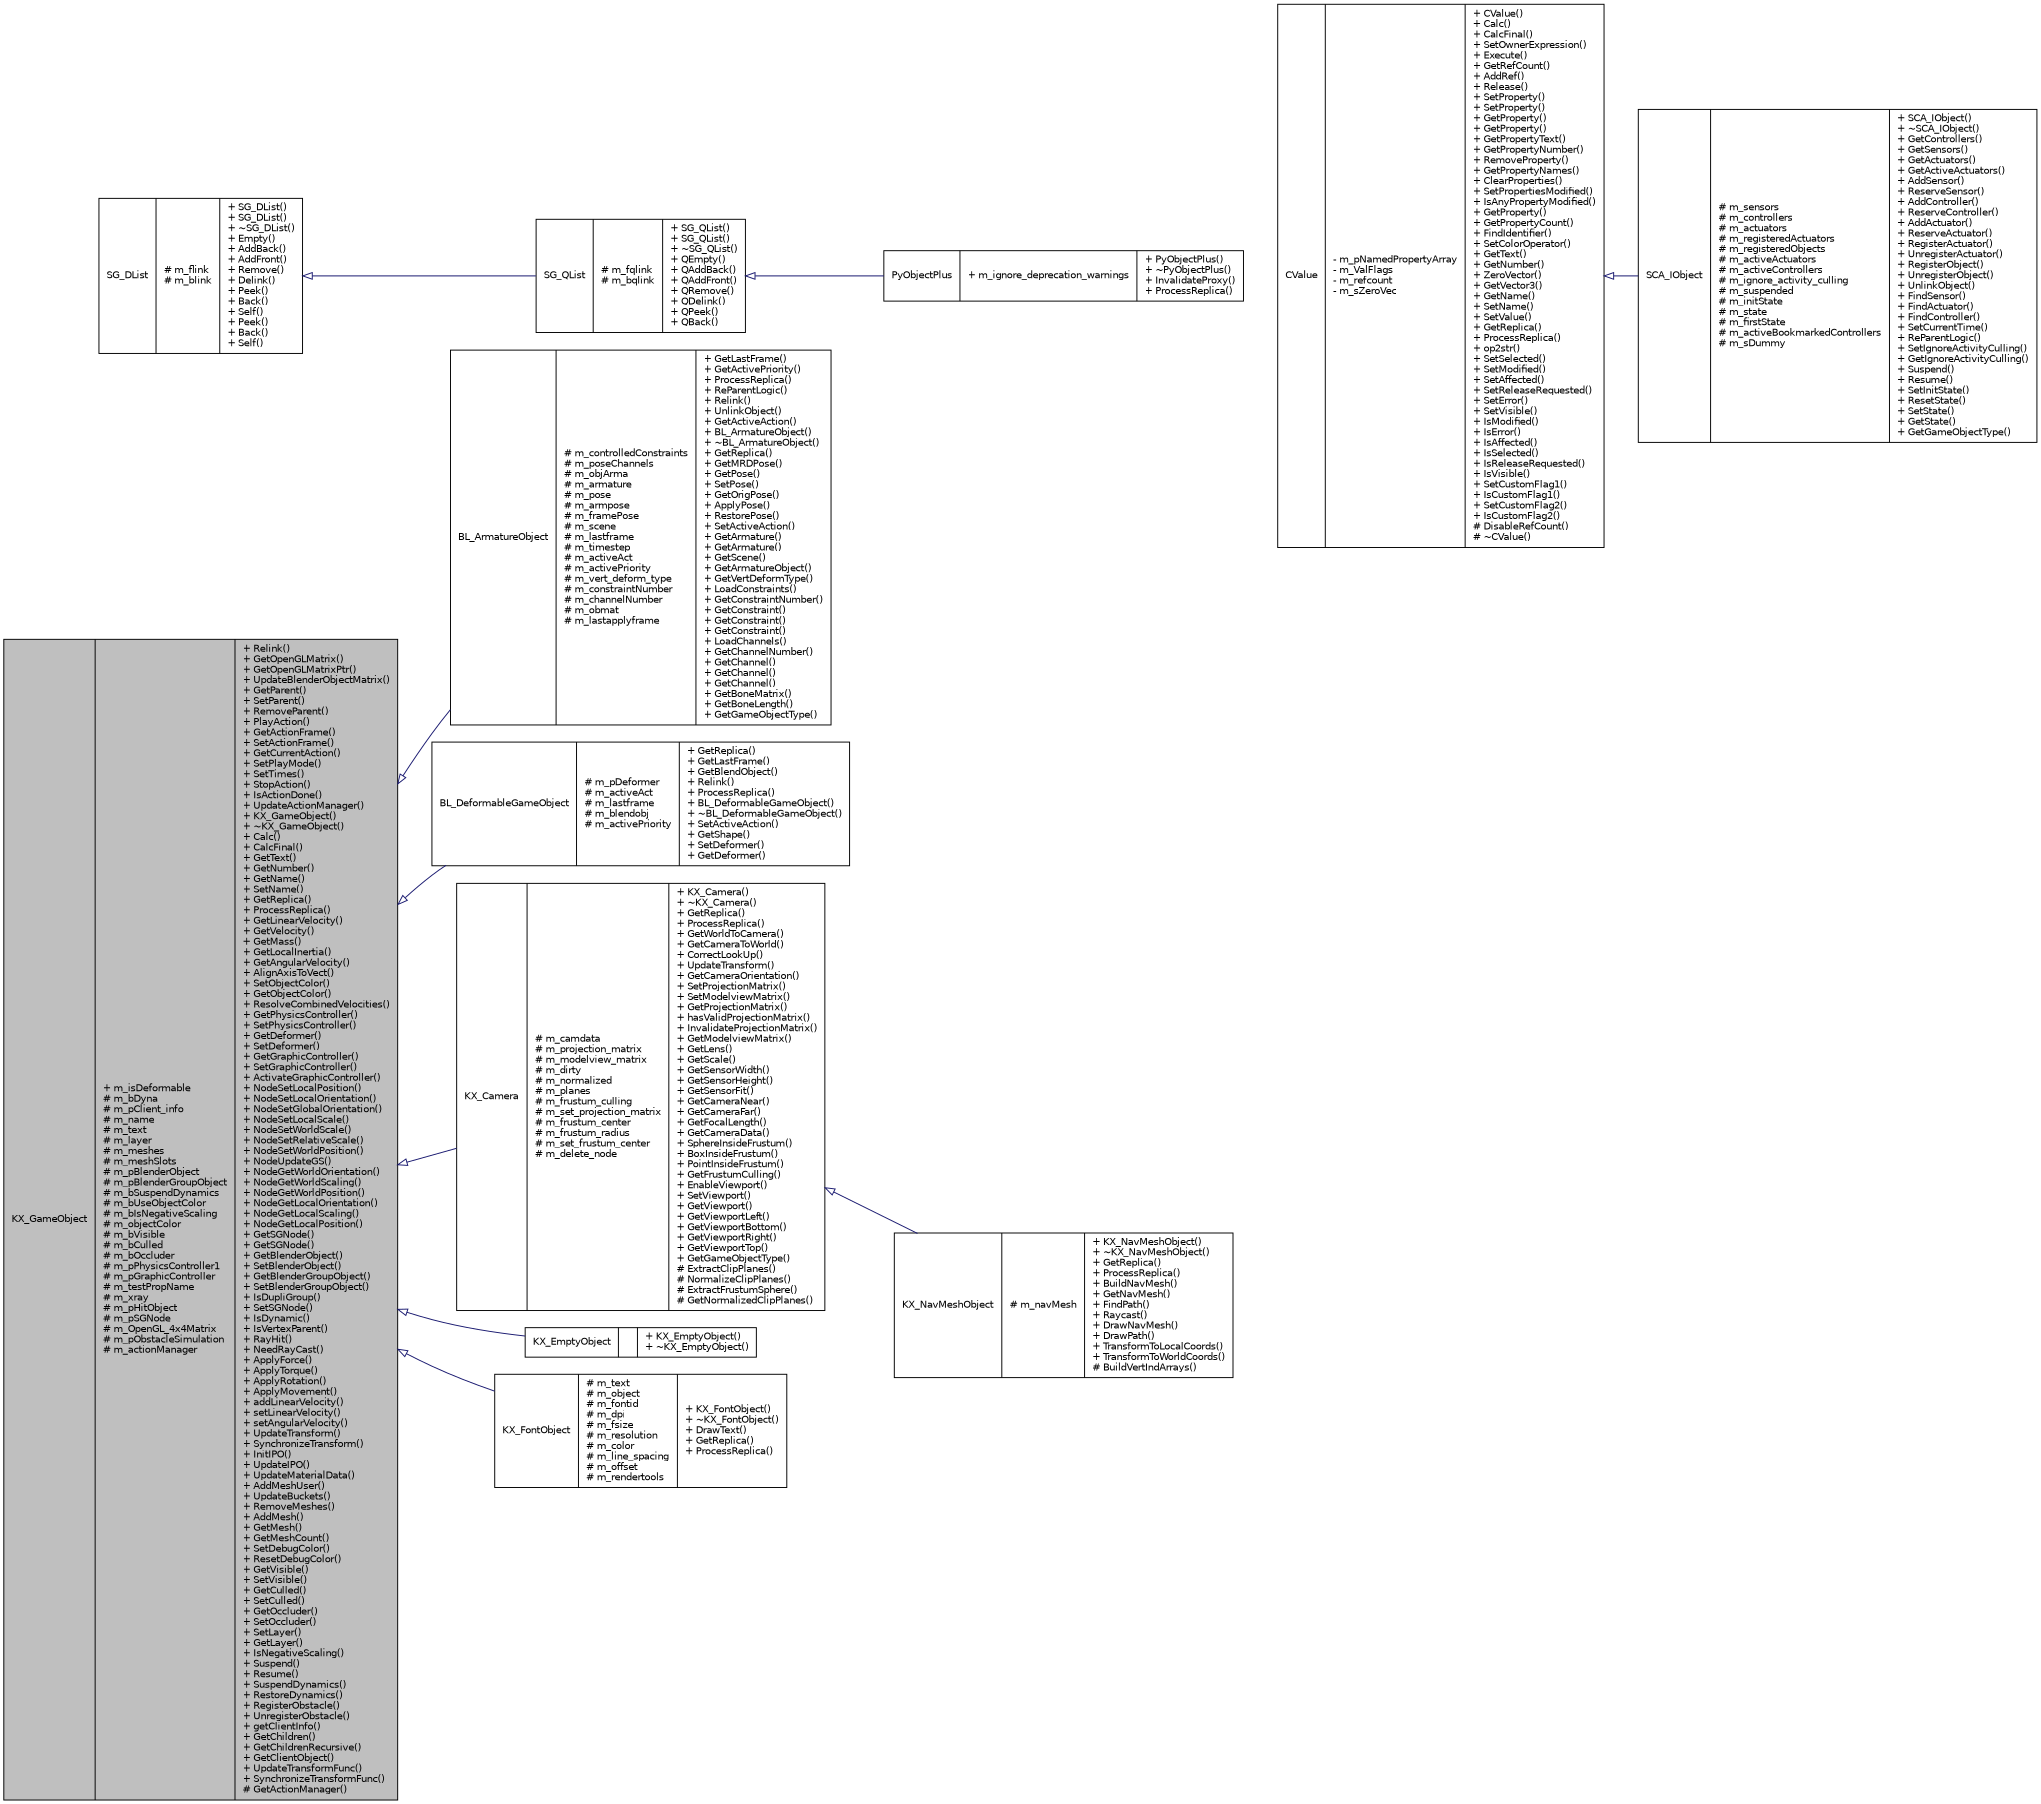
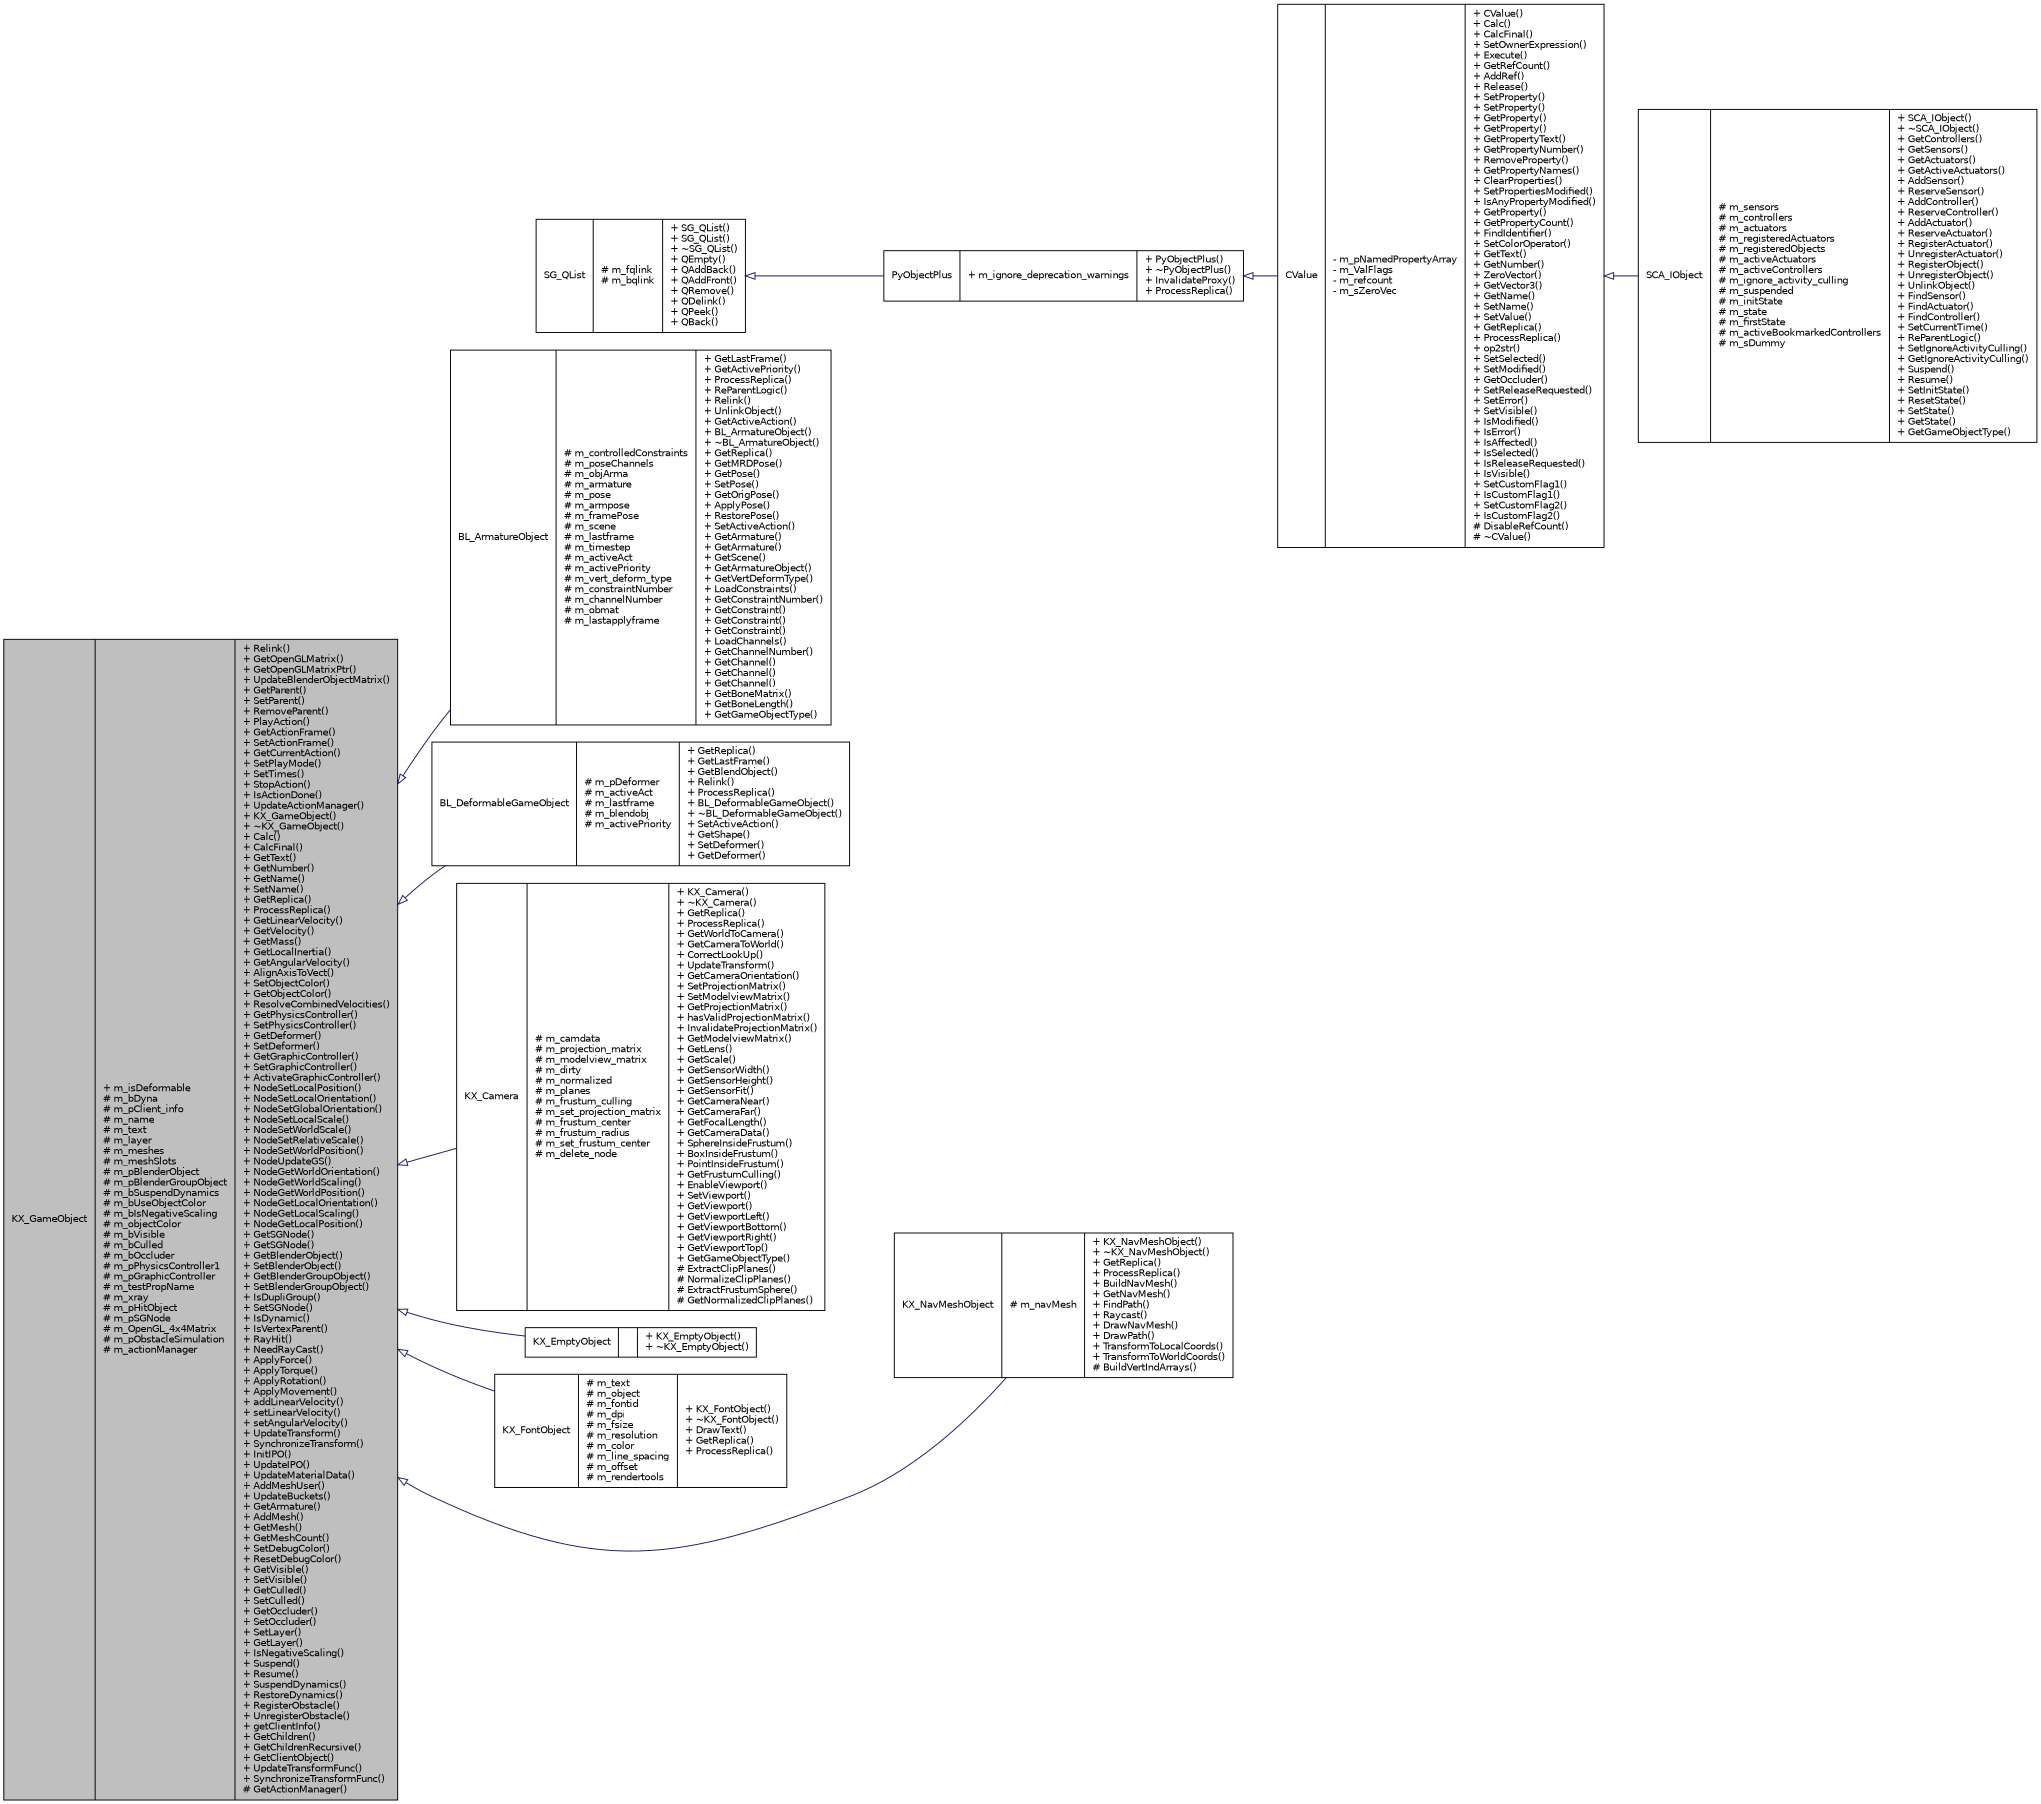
node "SG_DList": removed
edge "CValue" -> "PyObjectPlus": added
node "CValue": text "+ SetAffected()" -> "+ GetOccluder()"
edge "KX_NavMeshObject" -> "KX_Camera": now "KX_NavMeshObject" -> "KX_GameObject"
node "KX_GameObject": text "+ RemoveMeshes()" -> "+ GetArmature()"
